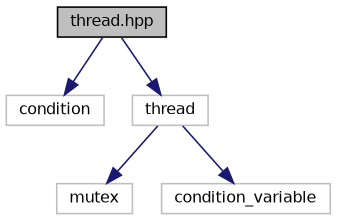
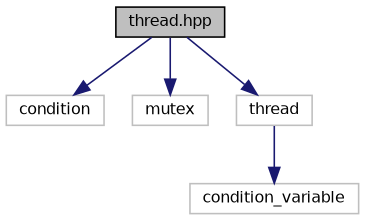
edge "thread" -> "mutex": now "thread.hpp" -> "mutex"
